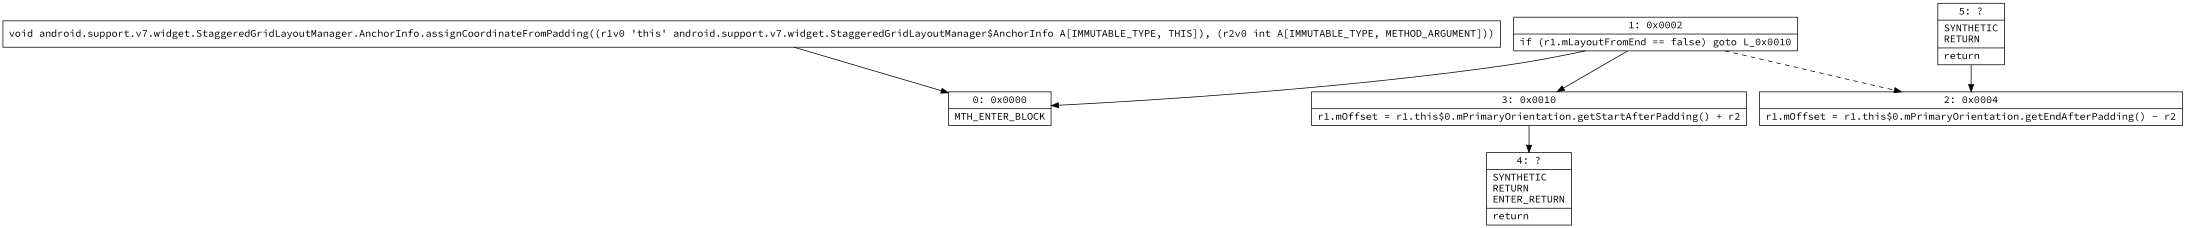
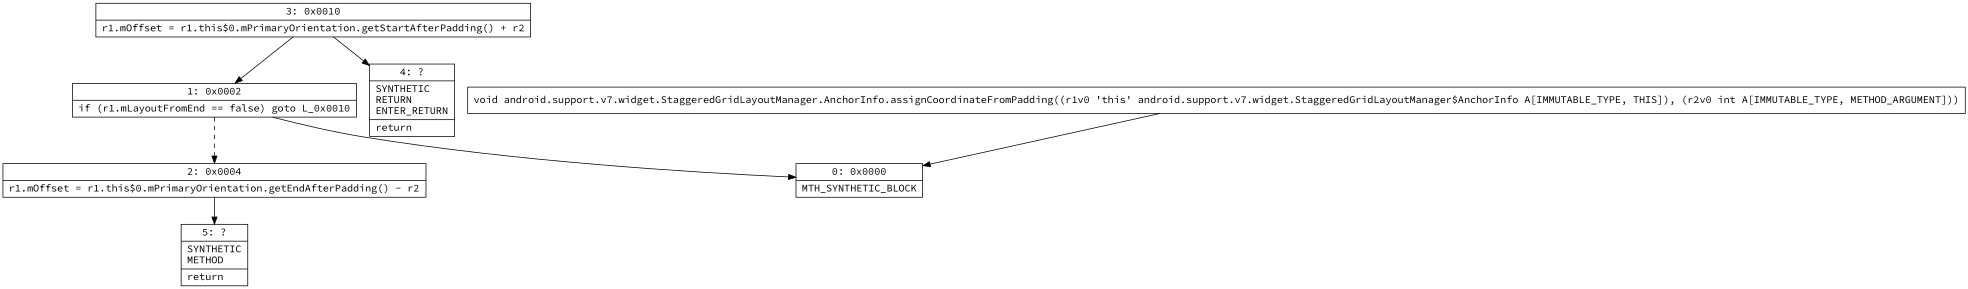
node "5: ?": text "RETURN" -> "METHOD"
edge "1: 0x0002" -> "3: 0x0010": reversed
edge "5: ?" -> "2: 0x0004": reversed
node "0: 0x0000": text "MTH_ENTER_BLOCK" -> "MTH_SYNTHETIC_BLOCK"
